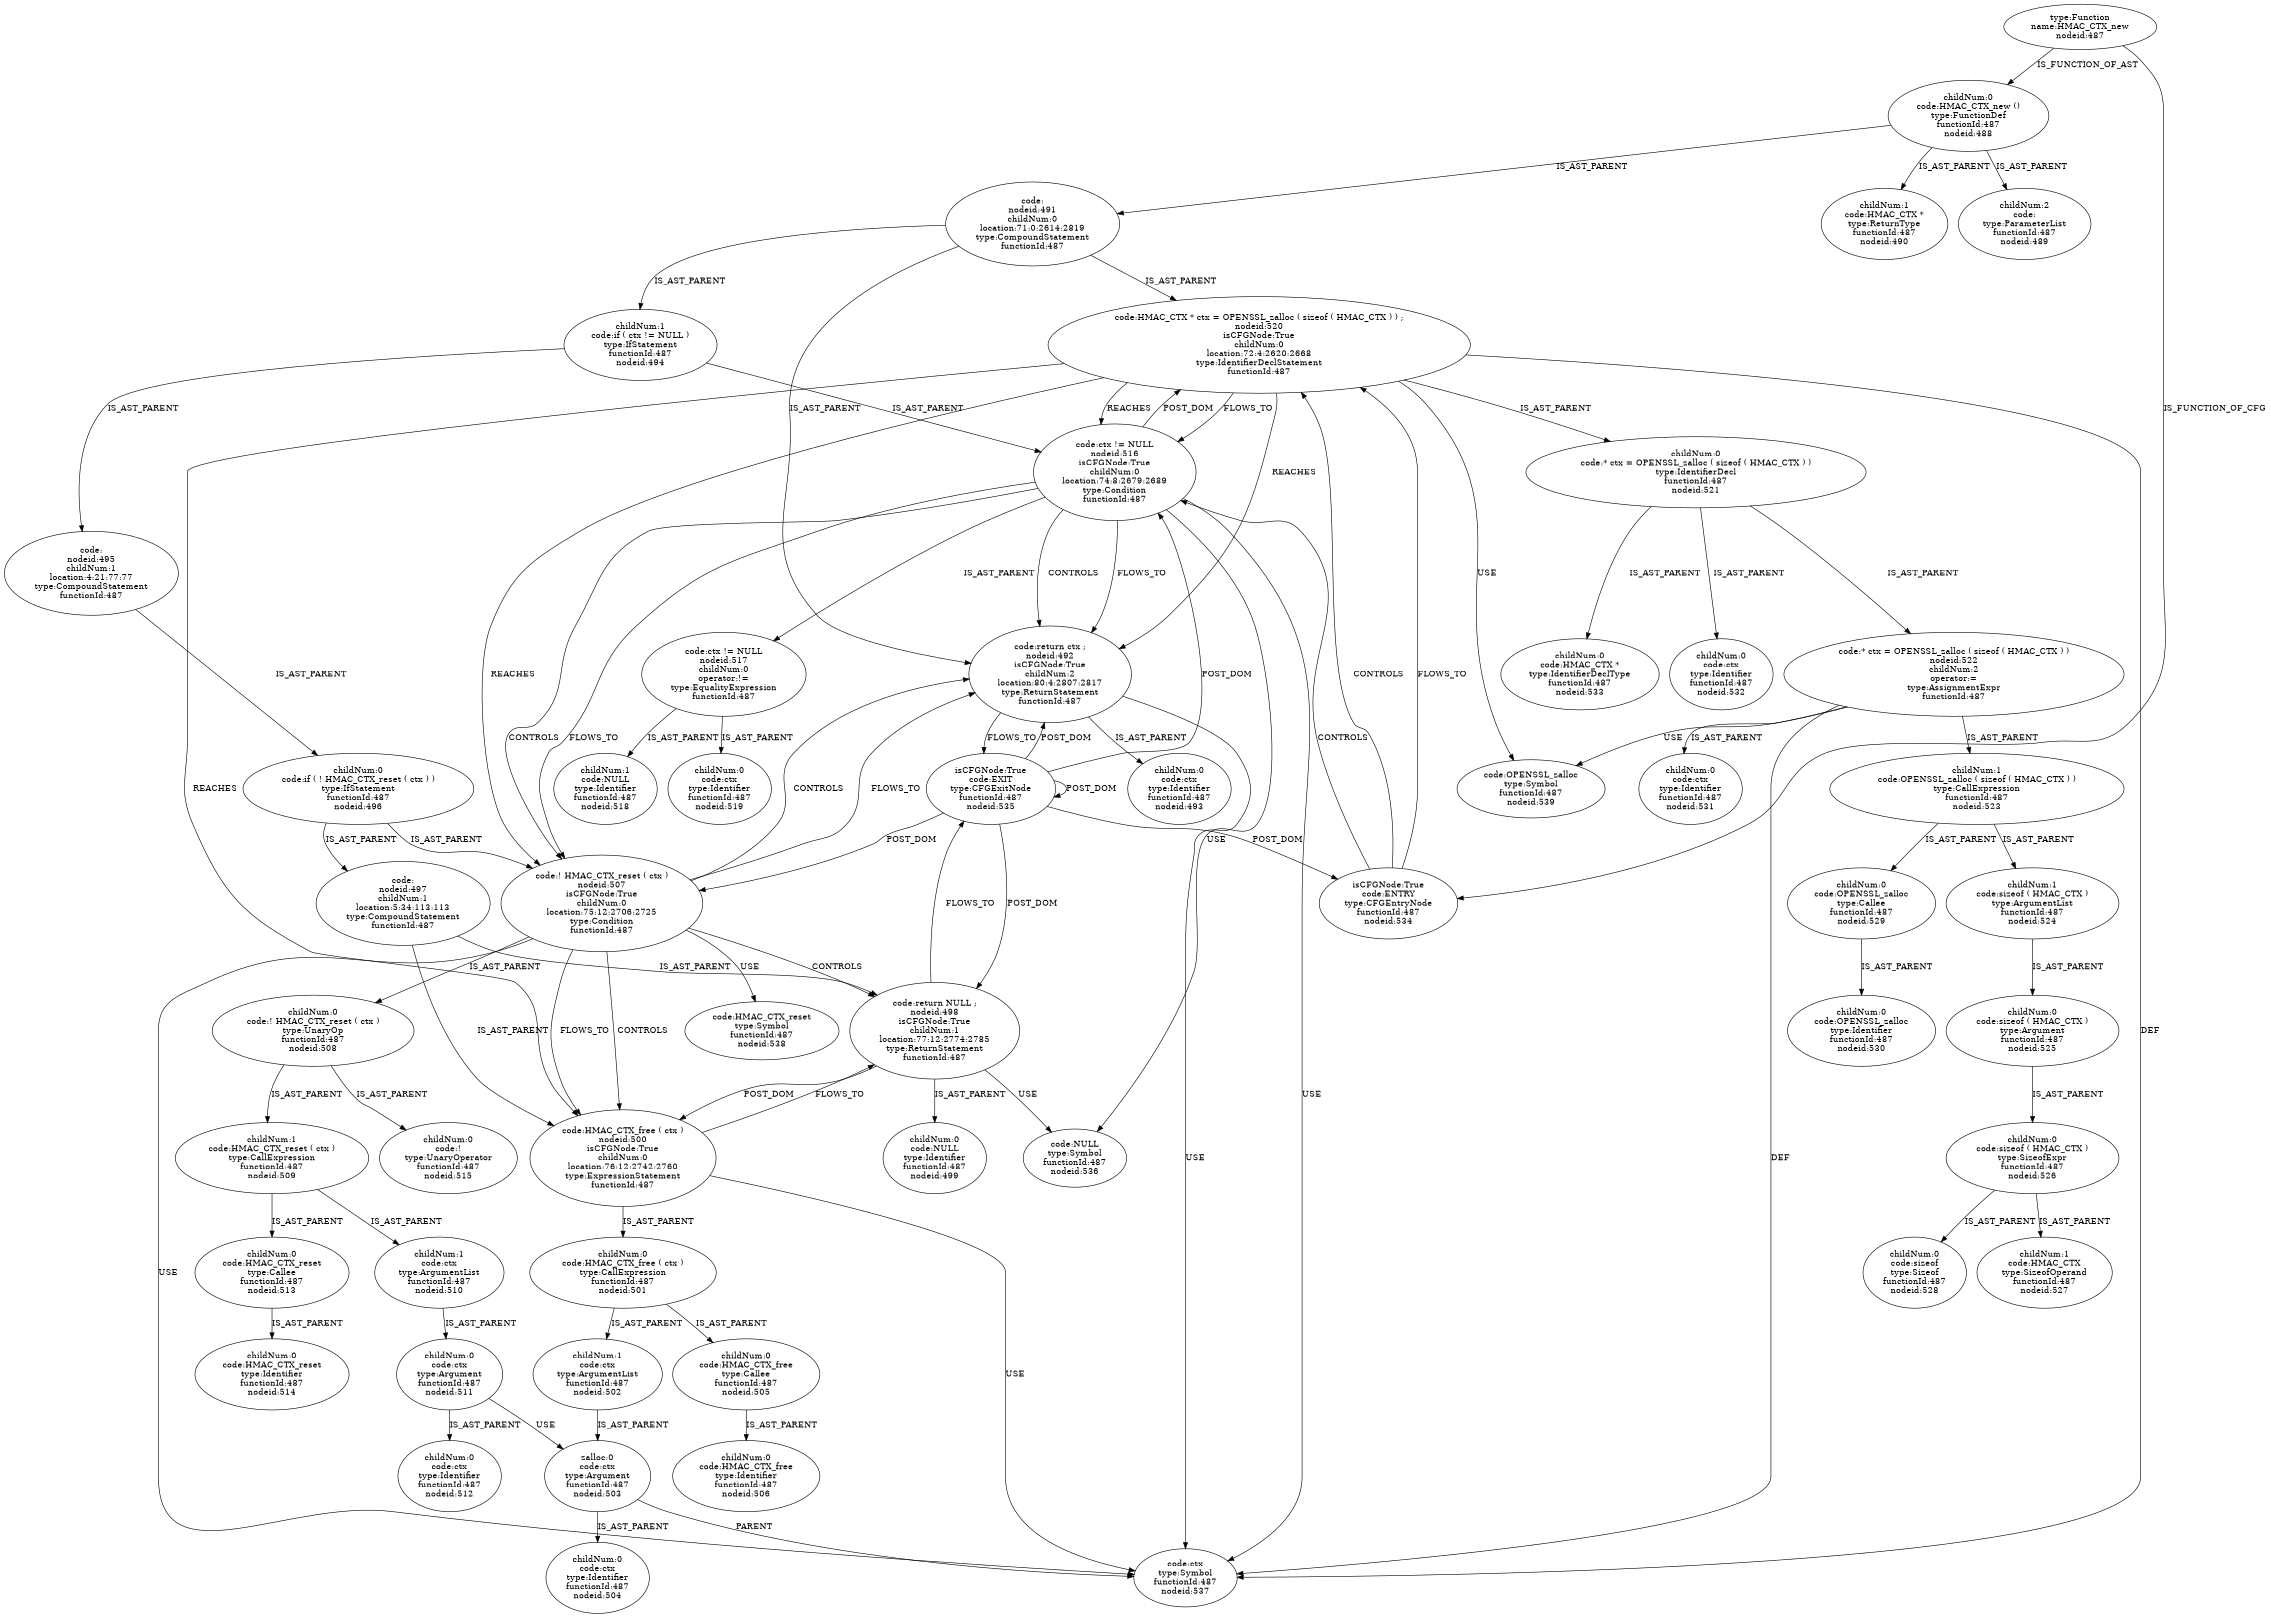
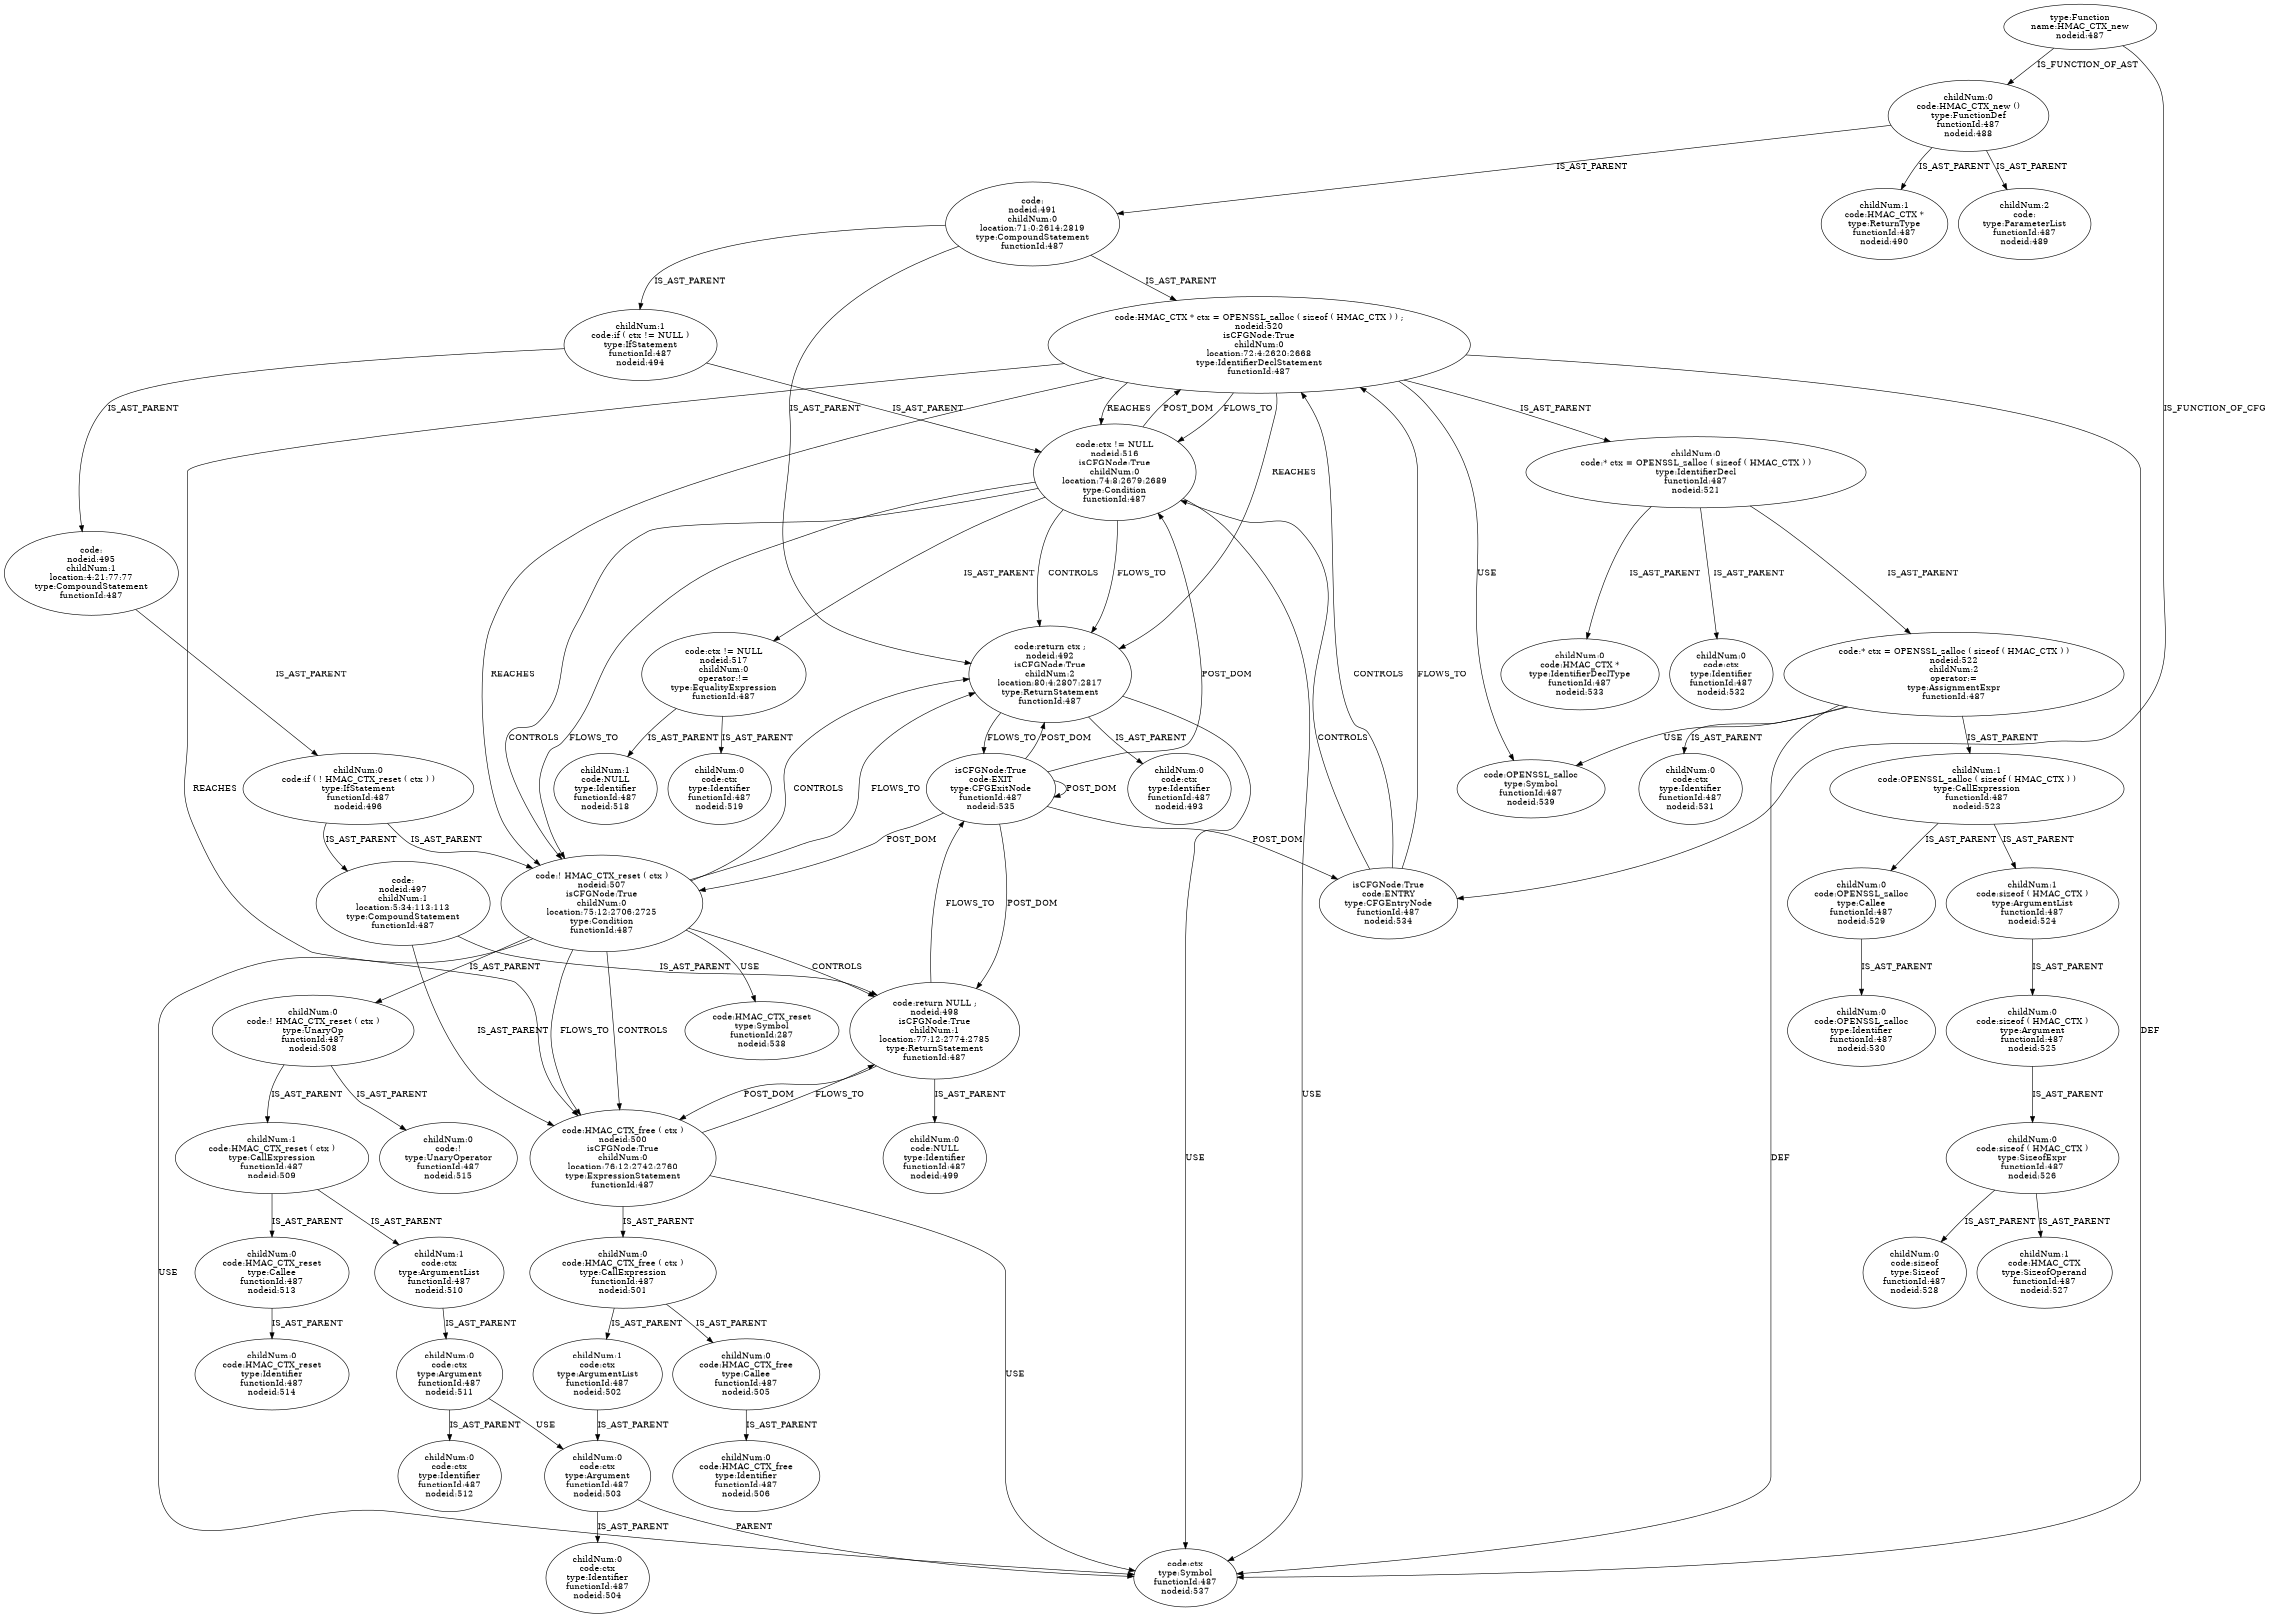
node "code:HMAC_CTX_reset type:Symbol functionId:487 nodeid:538": label "code:HMAC_CTX_reset type:Symbol functionId:487 nodeid:538" -> "code:HMAC_CTX_reset type:Symbol functionId:287 nodeid:538"
node "code:NULL type:Symbol functionId:487 nodeid:536": removed
node "zalloc:0 code:ctx type:Argument functionId:487 nodeid:503": label "zalloc:0 code:ctx type:Argument functionId:487 nodeid:503" -> "childNum:0 code:ctx type:Argument functionId:487 nodeid:503"
